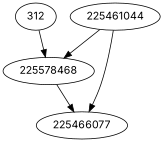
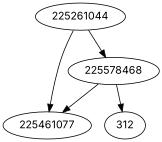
node "225461044": label "225461044" -> "225261044"
edge "312" -> "225578468": reversed
node "225466077": label "225466077" -> "225461077"
